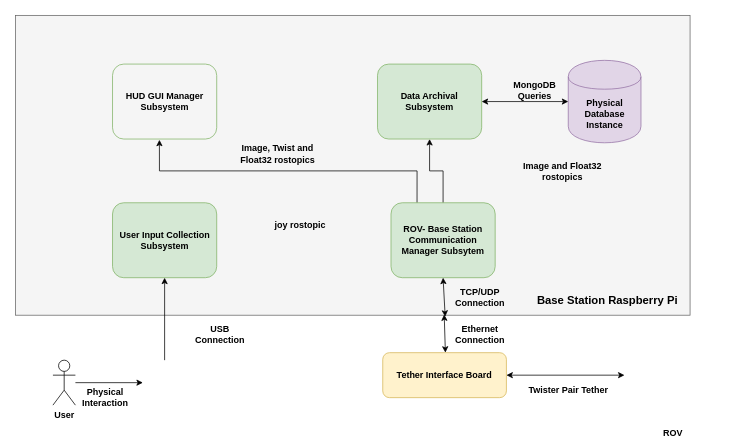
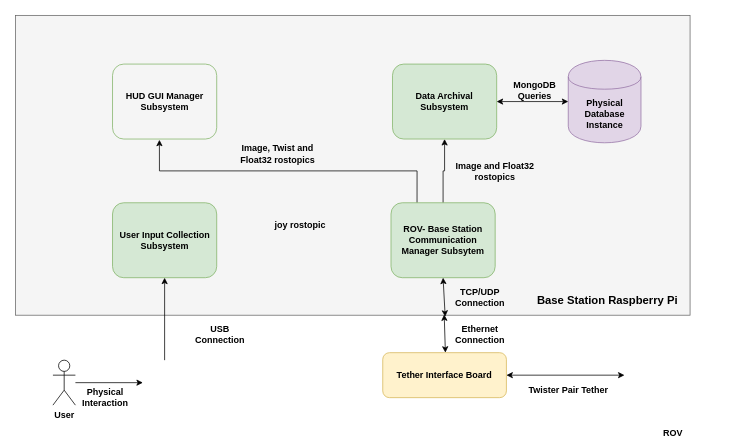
node "Data Archival Subsystem": moved (430, 102) -> (445, 102)
node "Image and Float32 rostopics": moved (563, 171) -> (495, 171)
